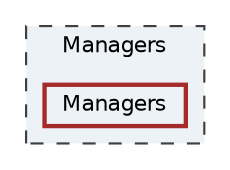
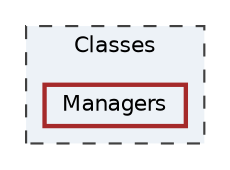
cluster "Managers": label "Managers" -> "Classes"
